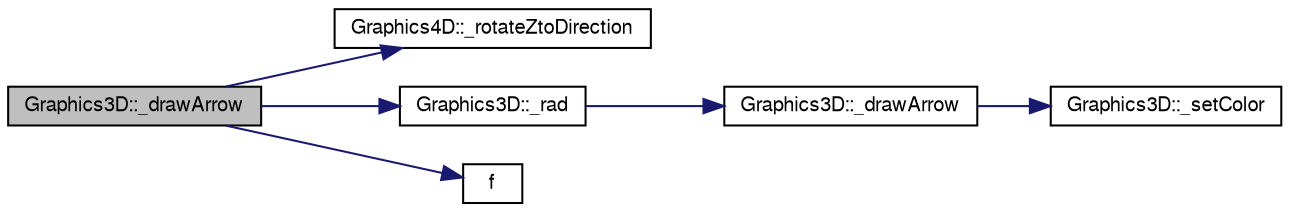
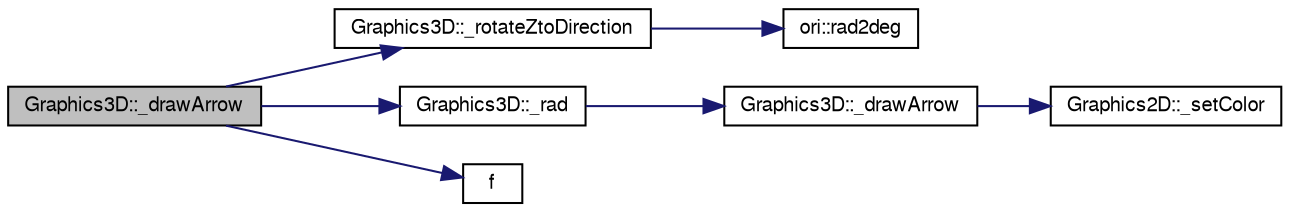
node "Graphics4D::_rotateZtoDirection": label "Graphics4D::_rotateZtoDirection" -> "Graphics3D::_rotateZtoDirection"
node "ori::rad2deg": added
node "Graphics3D::_setColor": label "Graphics3D::_setColor" -> "Graphics2D::_setColor"
